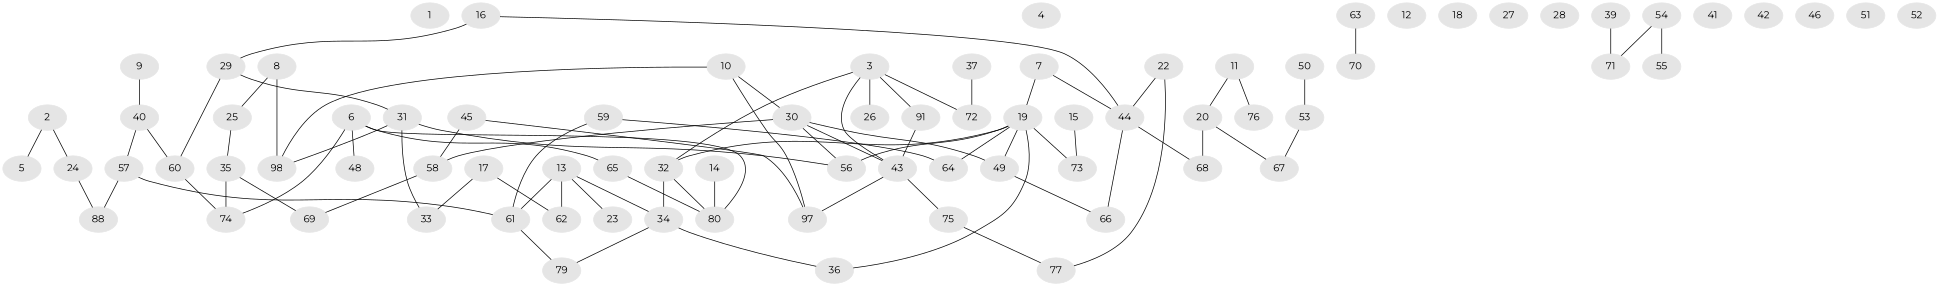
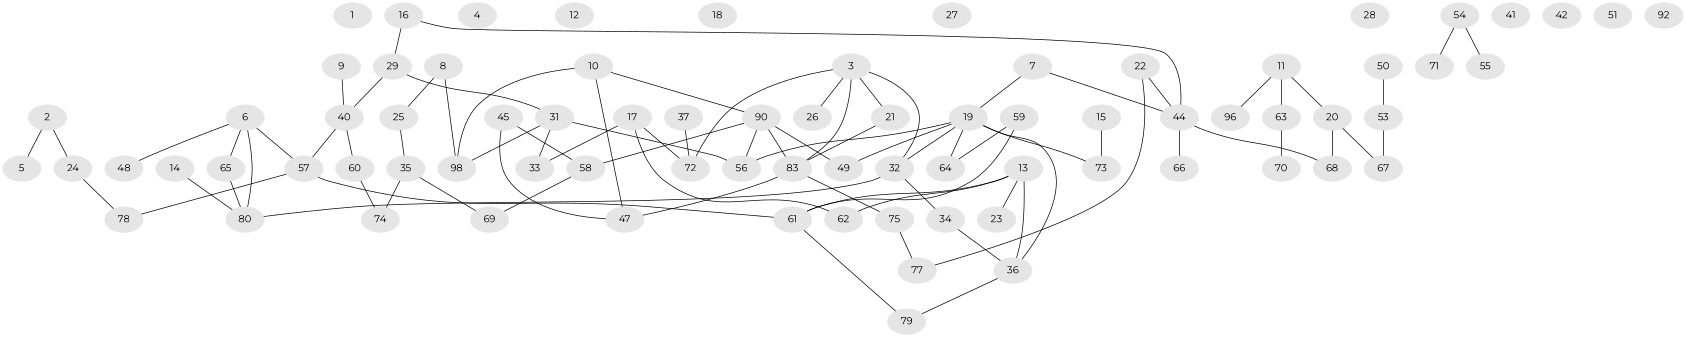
node "39": removed
node "46": removed
node "52": label "52" -> "92"
edge "11" -- "63": added
edge "29" -- "60": now "29" -- "40"
node "30": label "30" -> "90"
node "91": label "91" -> "21"
node "76": label "76" -> "96"
edge "17" -- "72": added
node "43": label "43" -> "83"
edge "6" -- "74": now "6" -- "57"
edge "13" -- "34": now "13" -- "36"
edge "49" -- "66": removed
node "88": label "88" -> "78"
node "97": label "97" -> "47"
edge "34" -- "79": now "36" -- "79"
